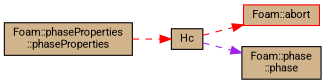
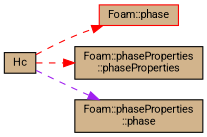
node "Foam::abort": label "Foam::abort" -> "Foam::phase"
edge "Foam::phaseProperties ::phaseProperties" -> "Hc": reversed
node "Foam::phase ::phase": label "Foam::phase ::phase" -> "Foam::phaseProperties ::phase"
